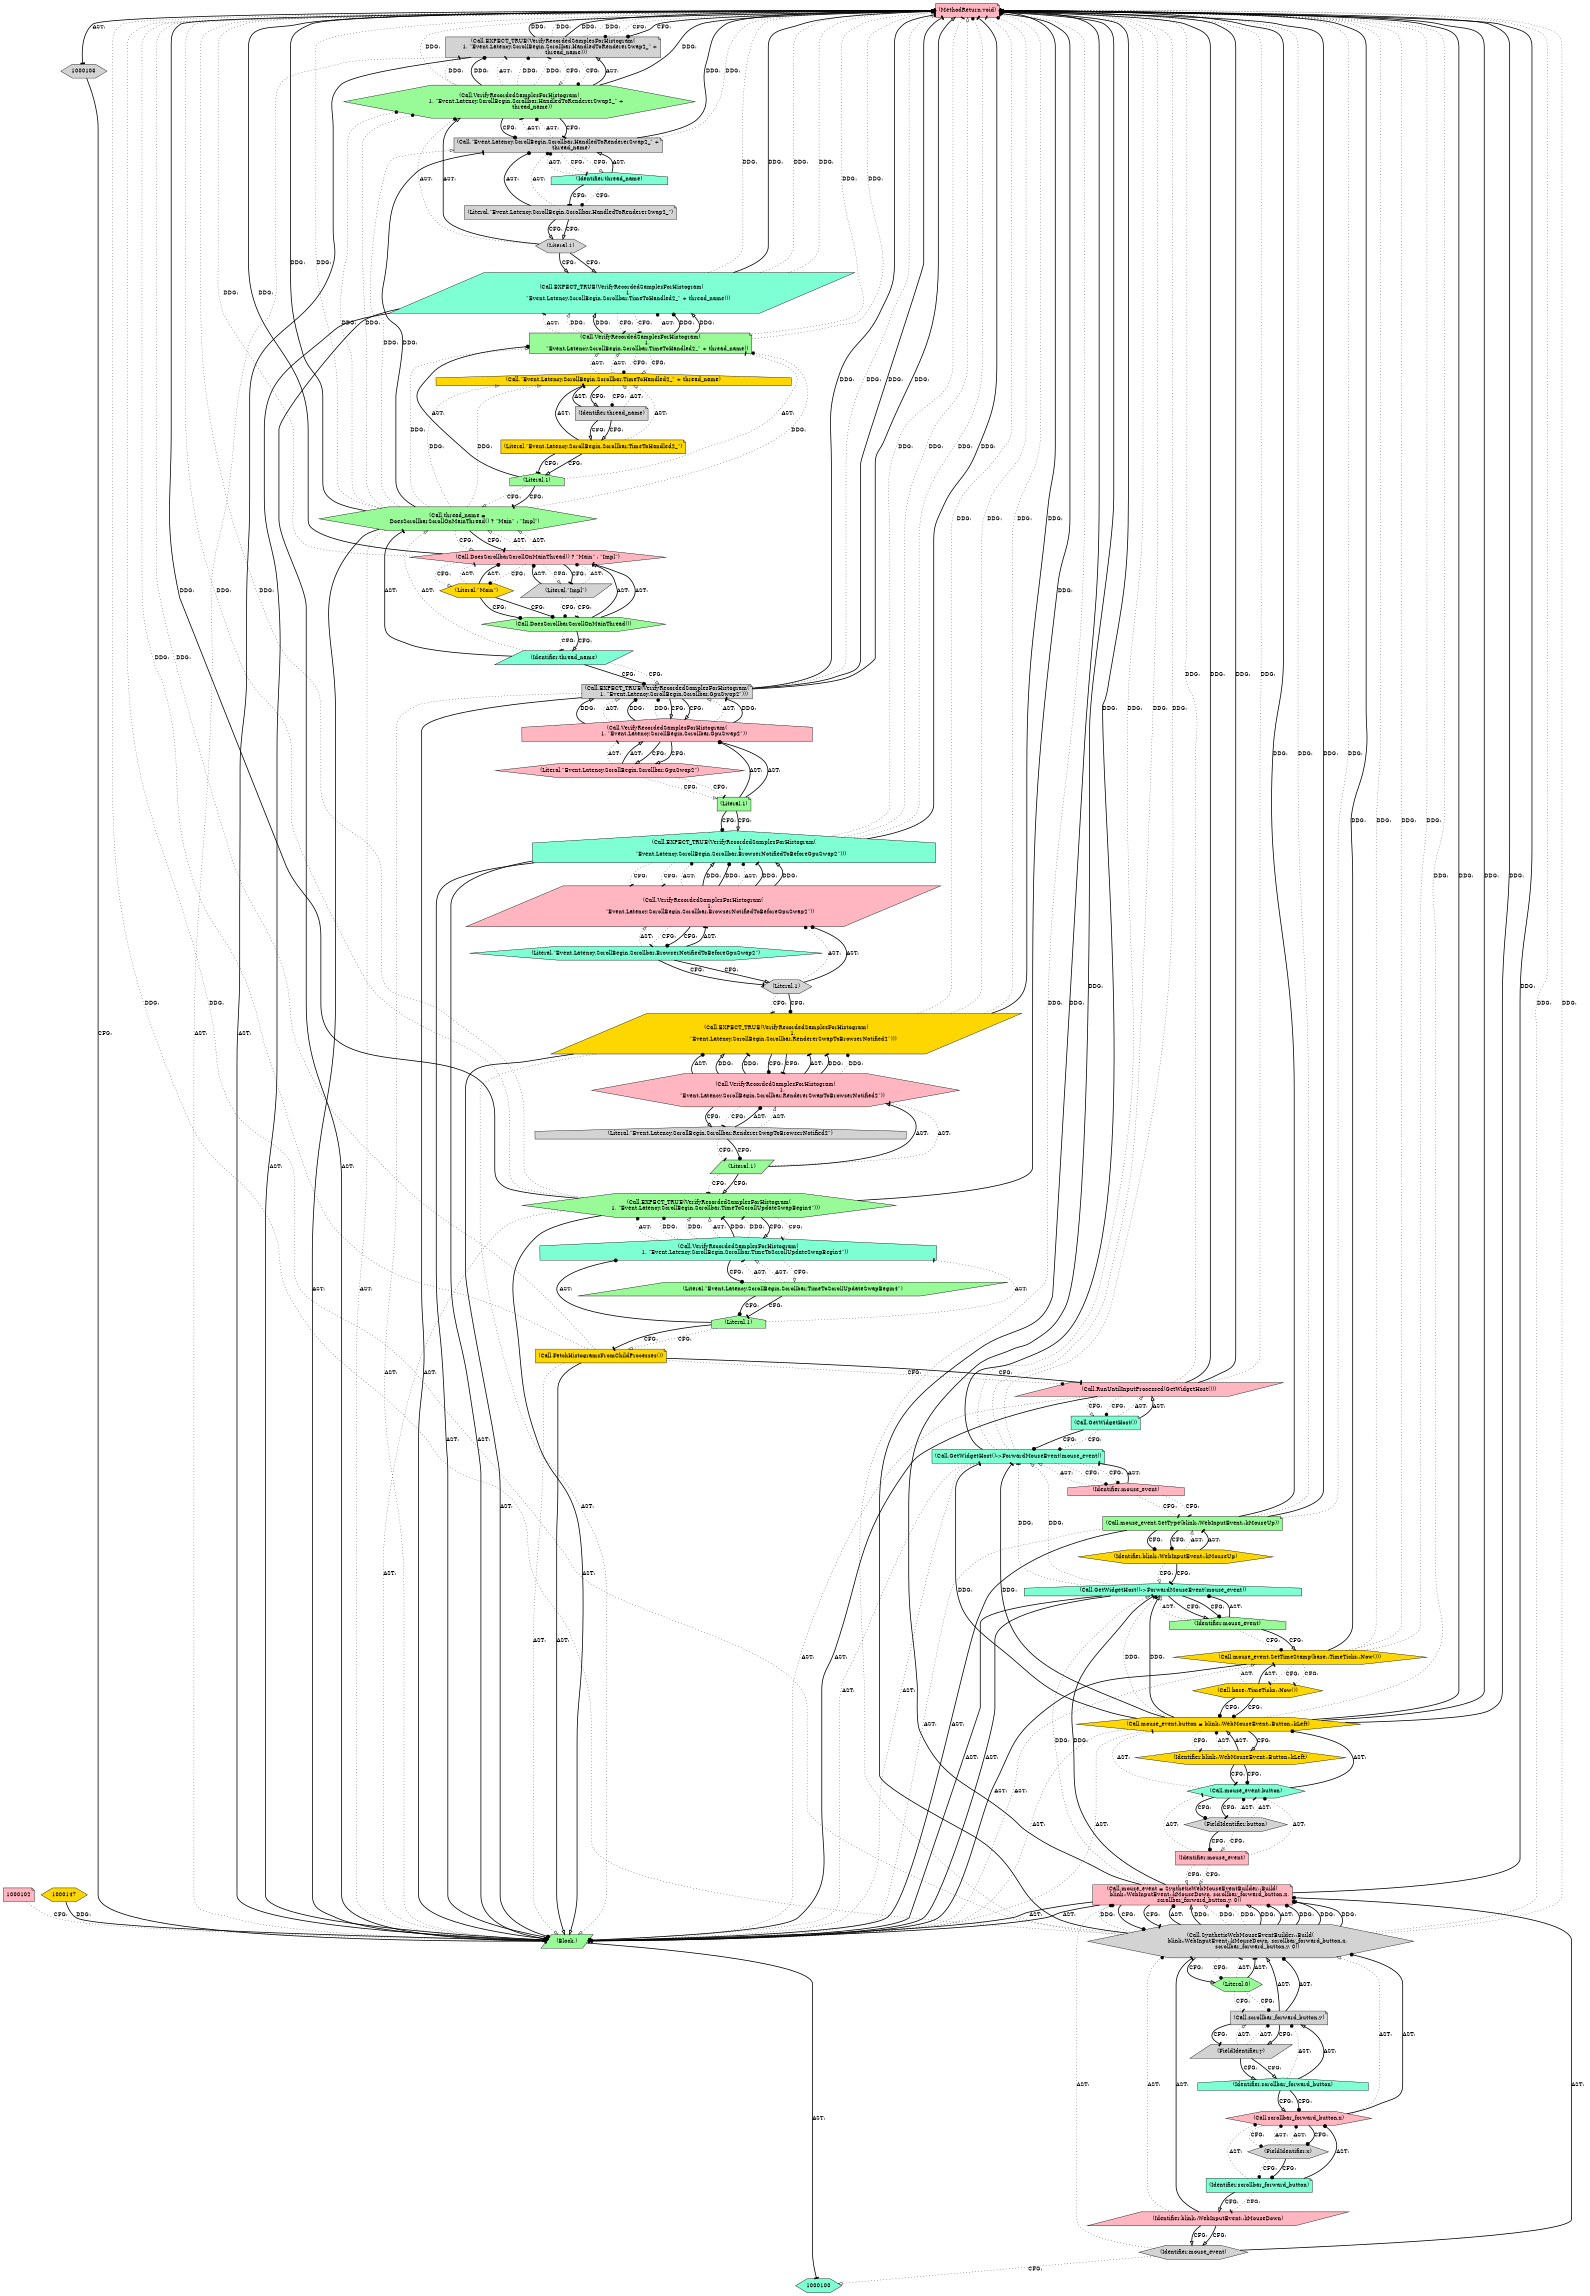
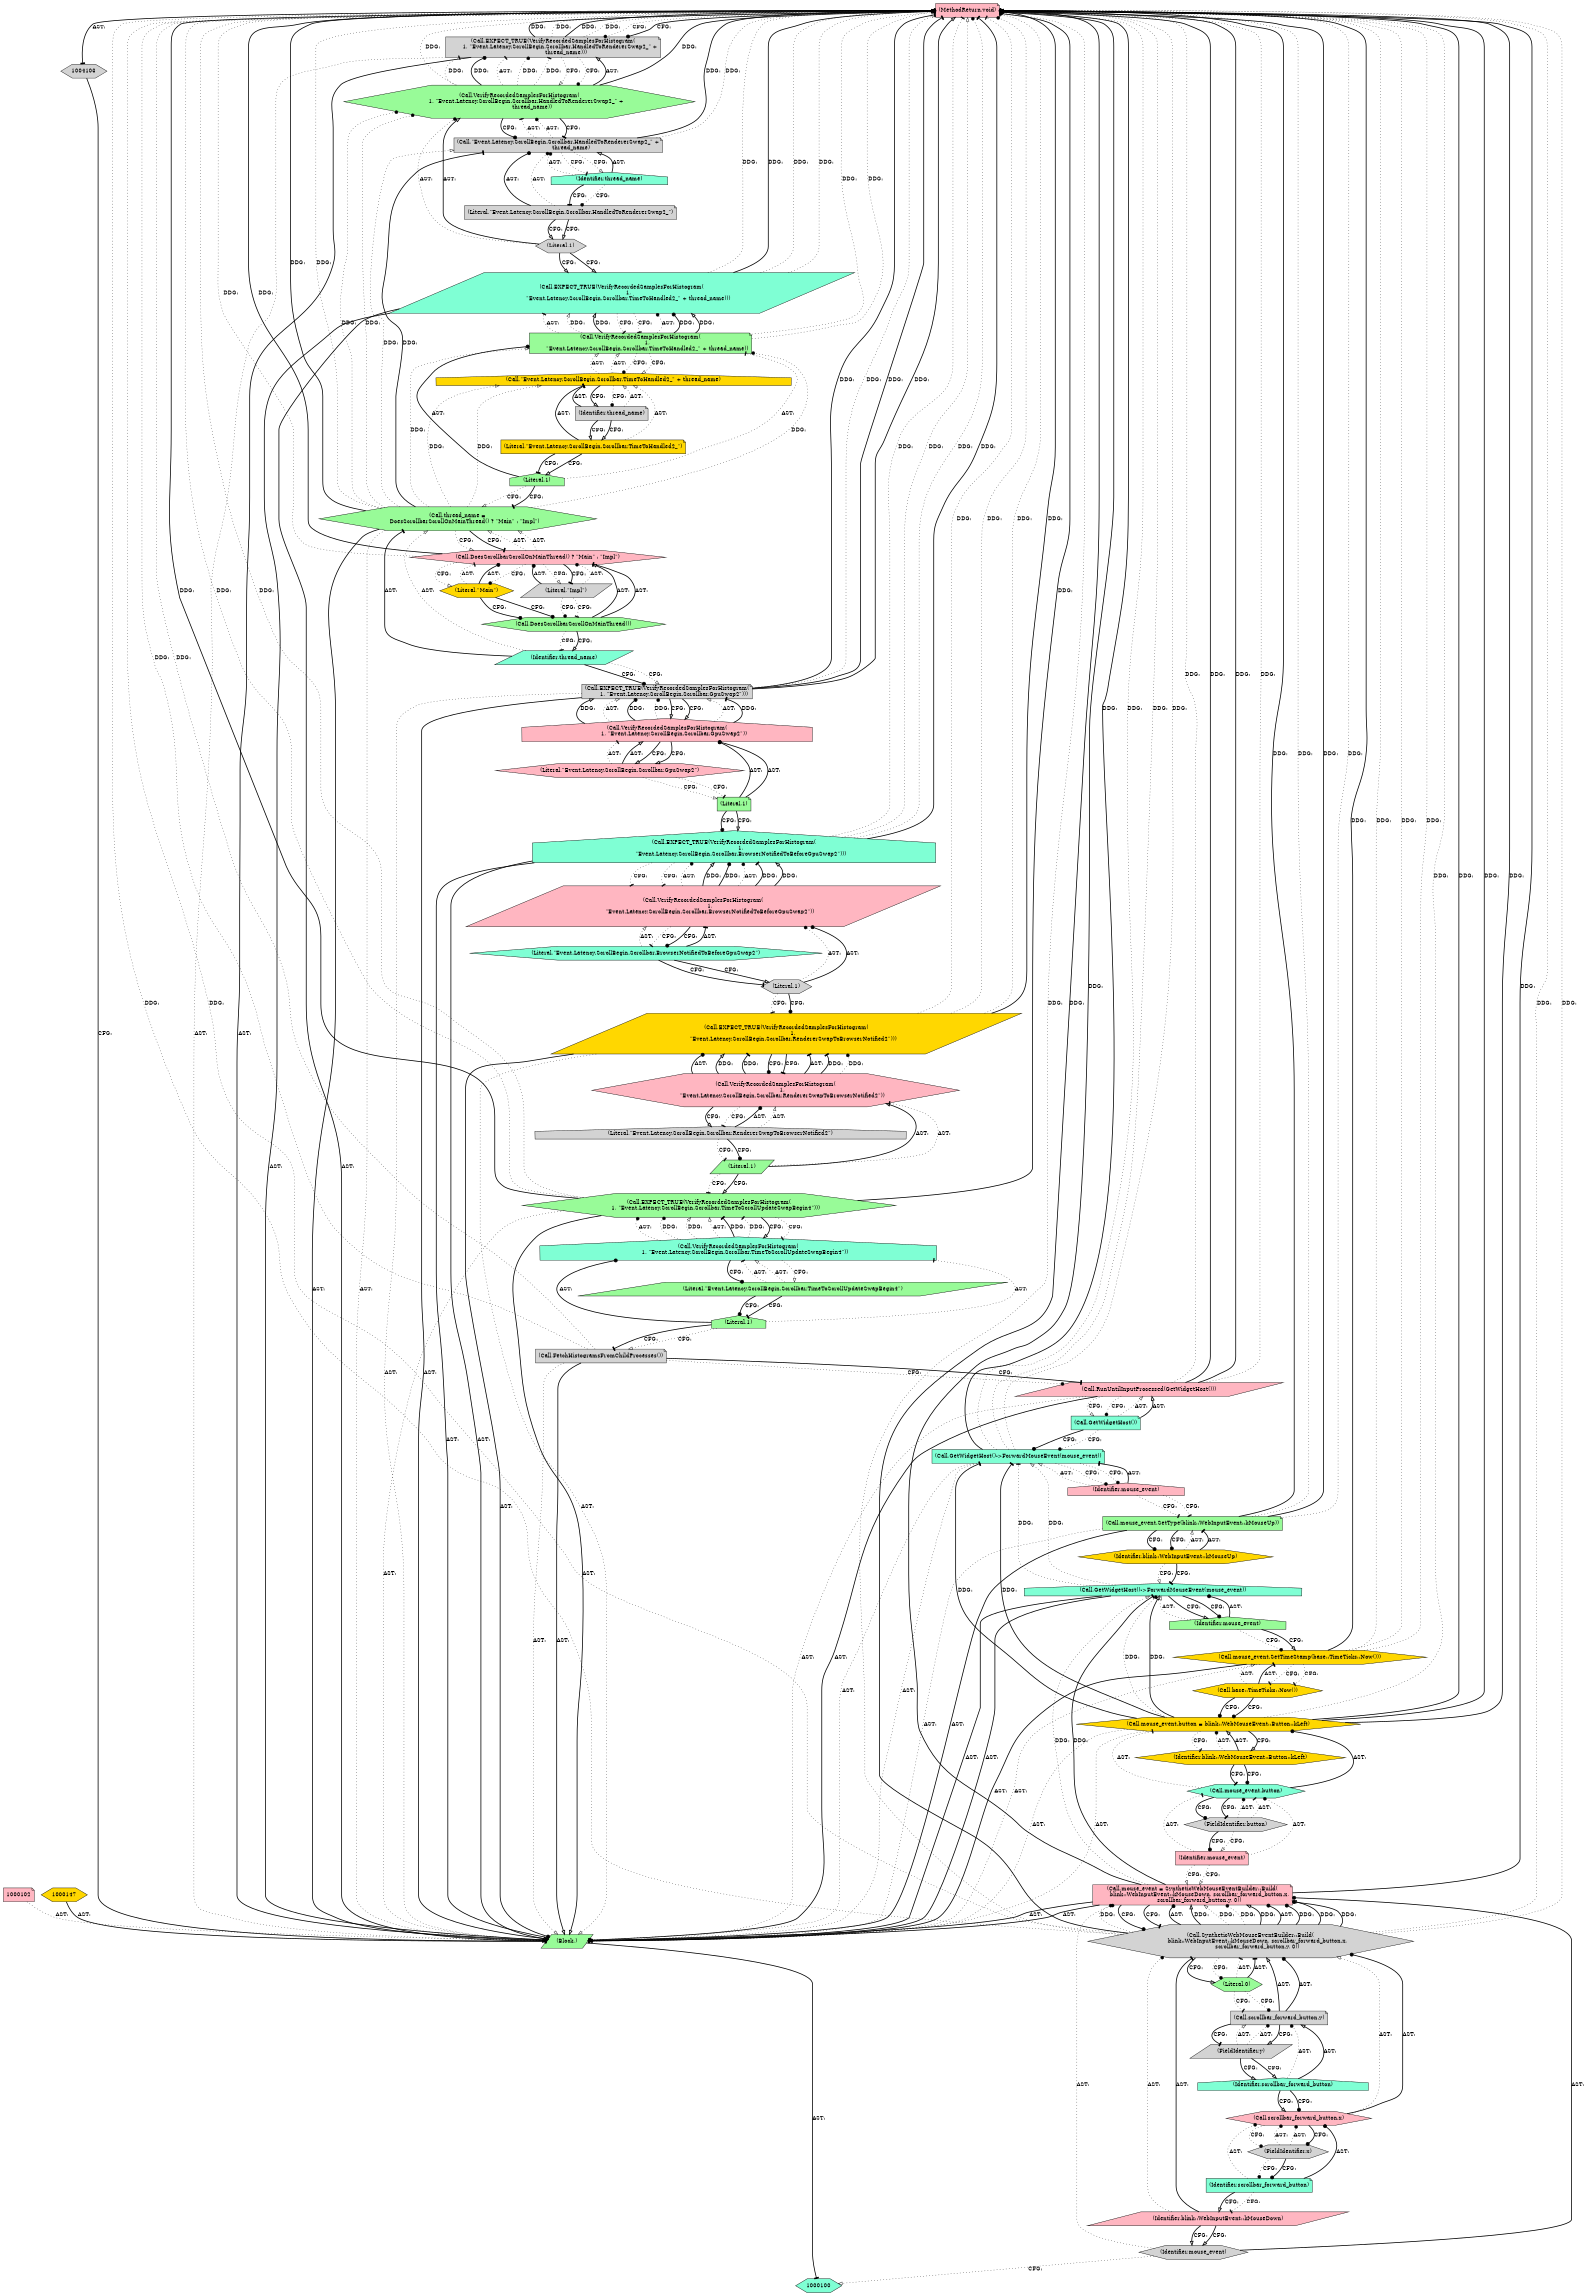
node "1000103": label "1000103" -> "1004103"
node "(Call,FetchHistogramsFromChildProcesses())": fillcolor gold -> lightgrey
edge "1000102" -> "(Block,)": label "CFG: " -> "AST: "
edge "1000147" -> "(Block,)": label "DDG: " -> "AST: "
